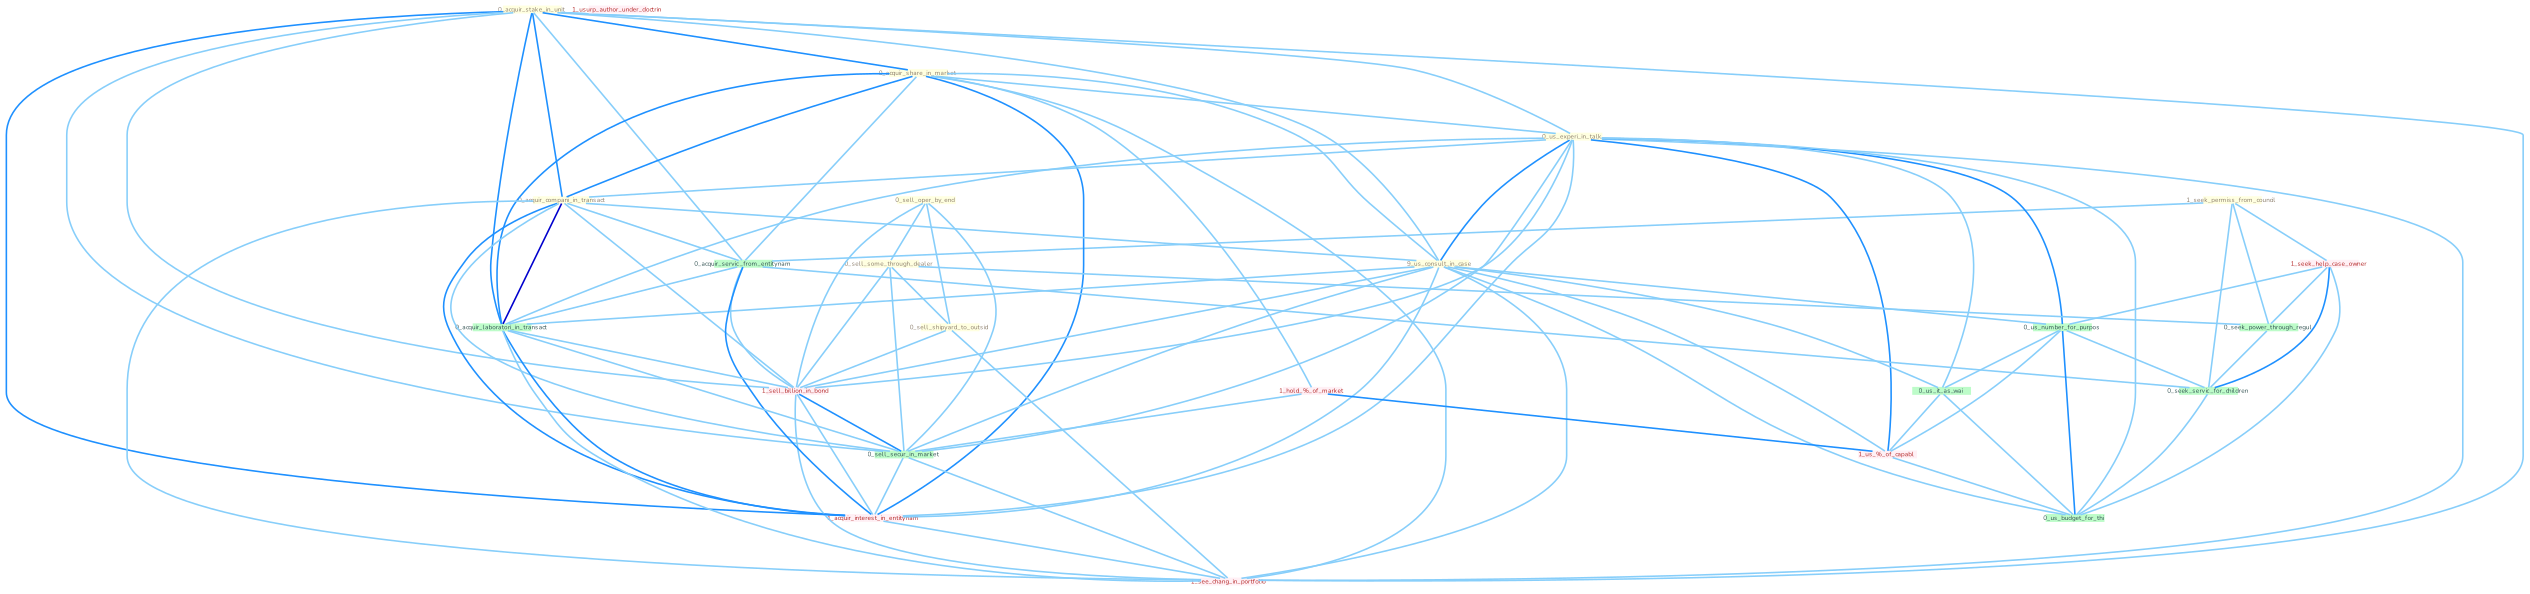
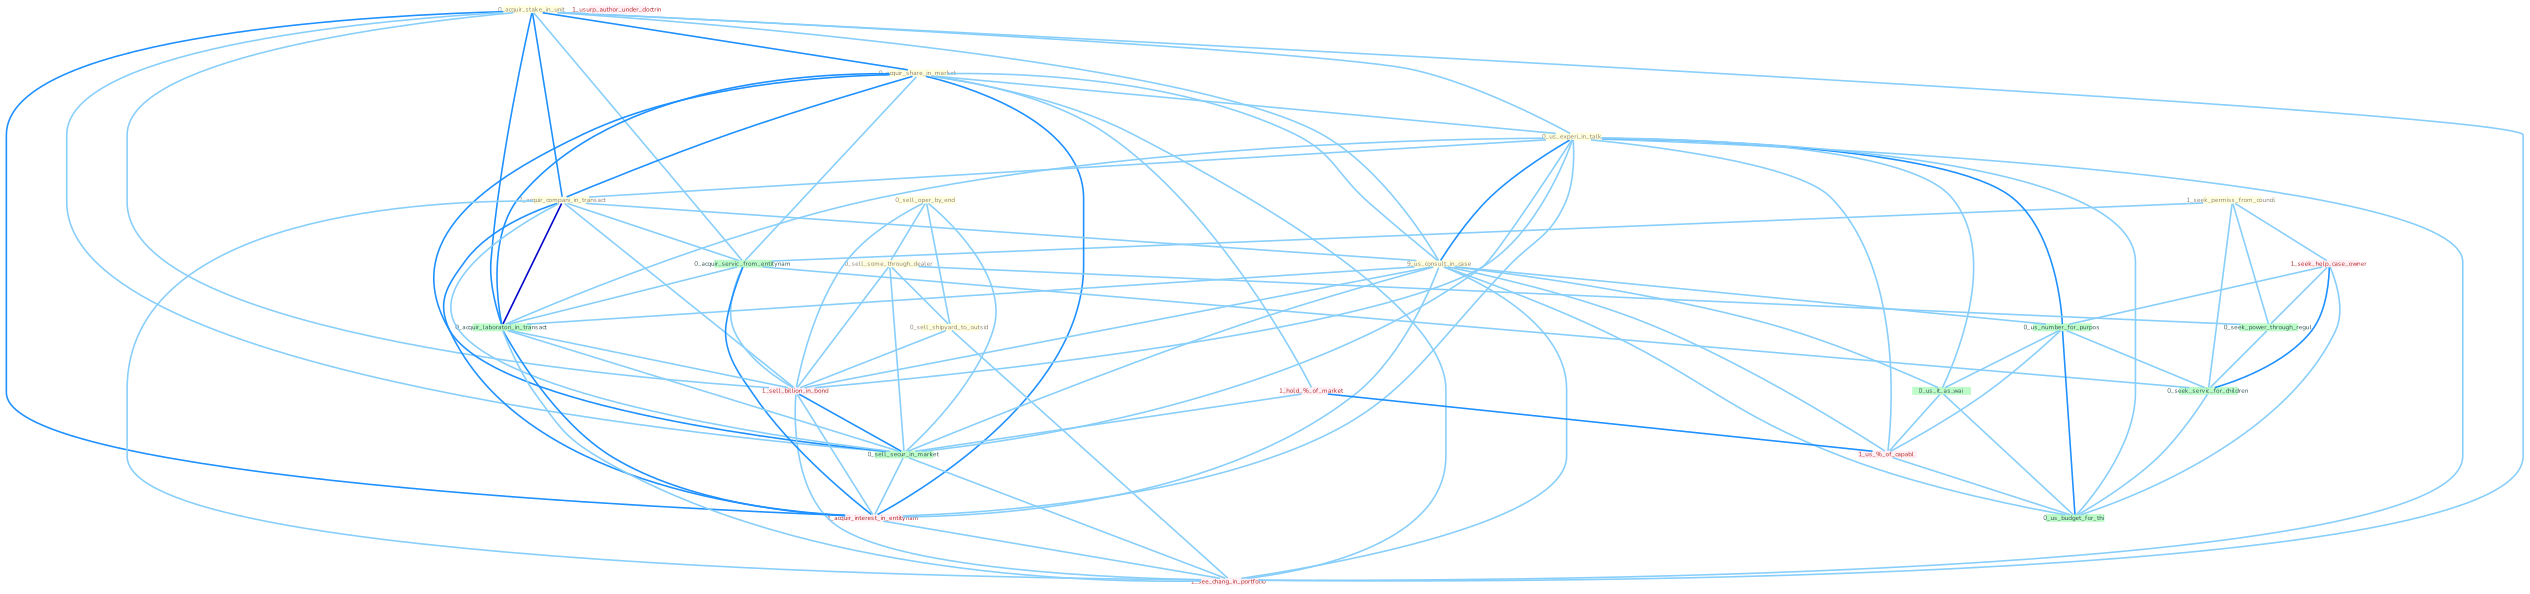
node "0_acquir_compani_in_transact": label "0_acquir_compani_in_transact" -> "7_acquir_compani_in_transact"
edge "0_us_experi_in_talk" -- "1_us_%_of_capabl": color #1e90ff -> #87cefa
edge "0_acquir_share_in_market" -- "0_sell_secur_in_market": added
